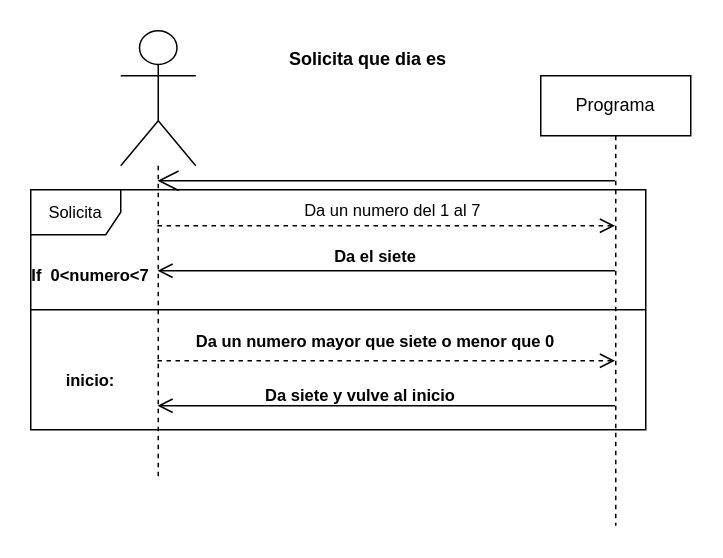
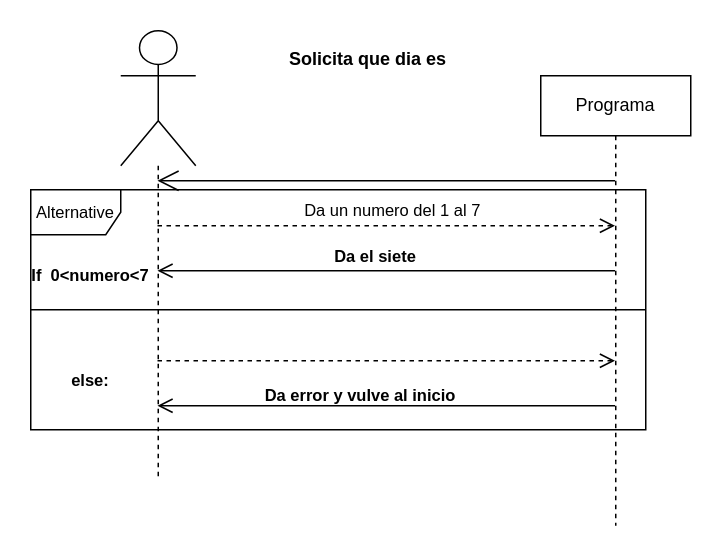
node "Solicita": label "Solicita" -> "Alternative"
node "Da un numero mayor que siete o menor que 0": removed
node "inicio:": label "inicio:" -> "else:"
node "Da siete y vulve al inicio": label "Da siete y vulve al inicio" -> "Da error y vulve al inicio"
